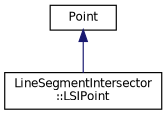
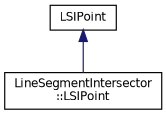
node "Point": label "Point" -> "LSIPoint"
